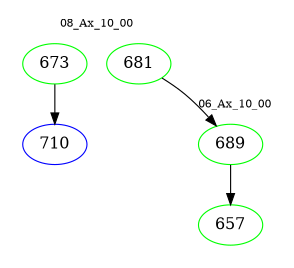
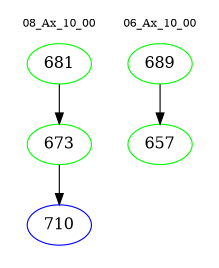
edge "681" -> "689": now "681" -> "673"
